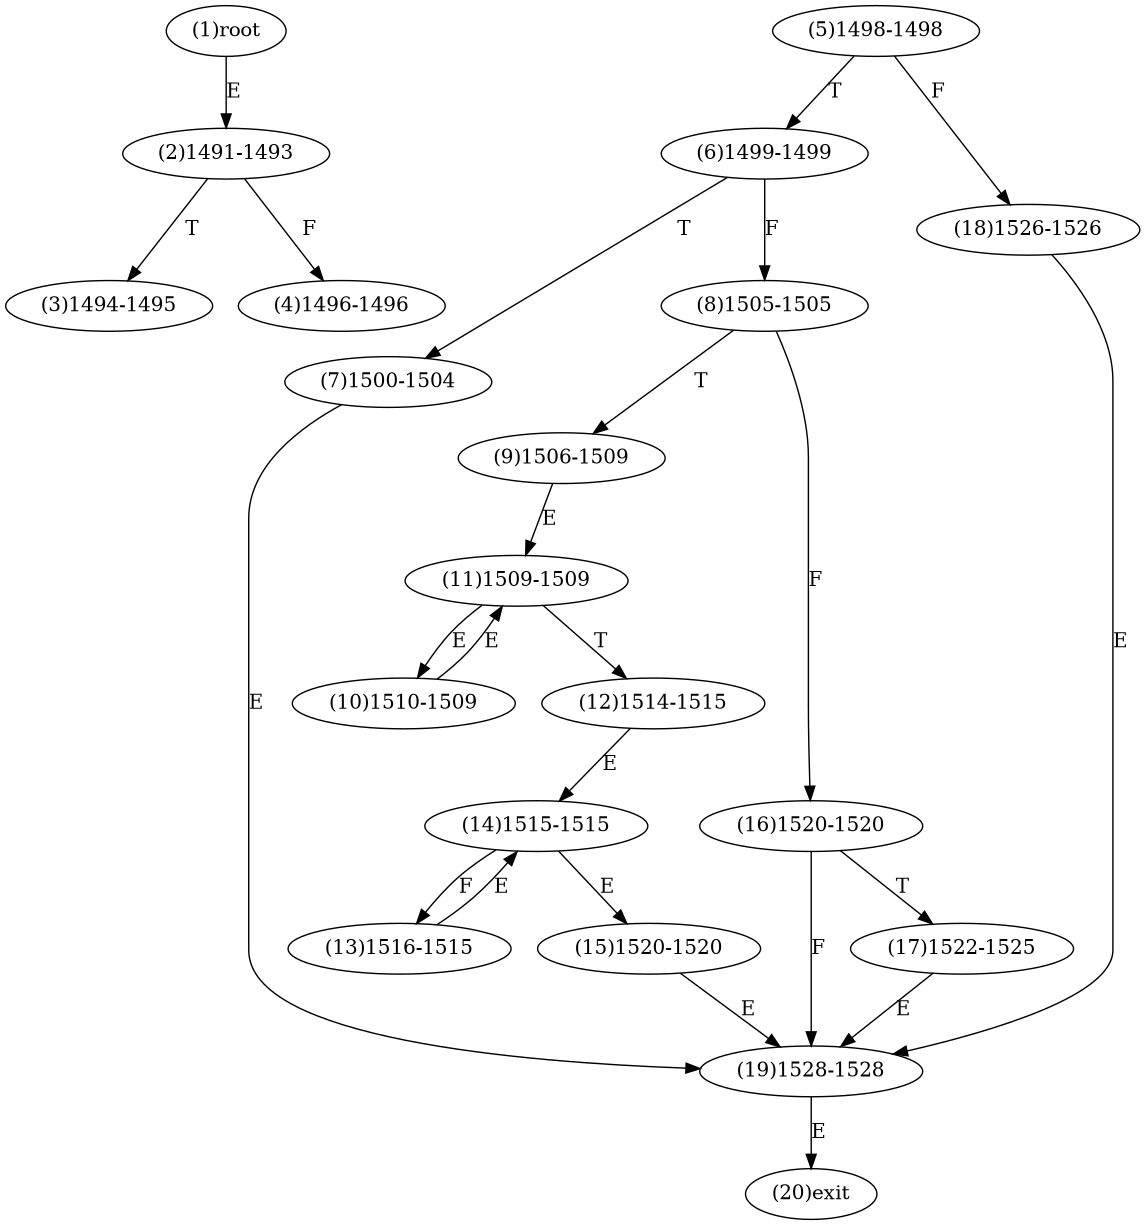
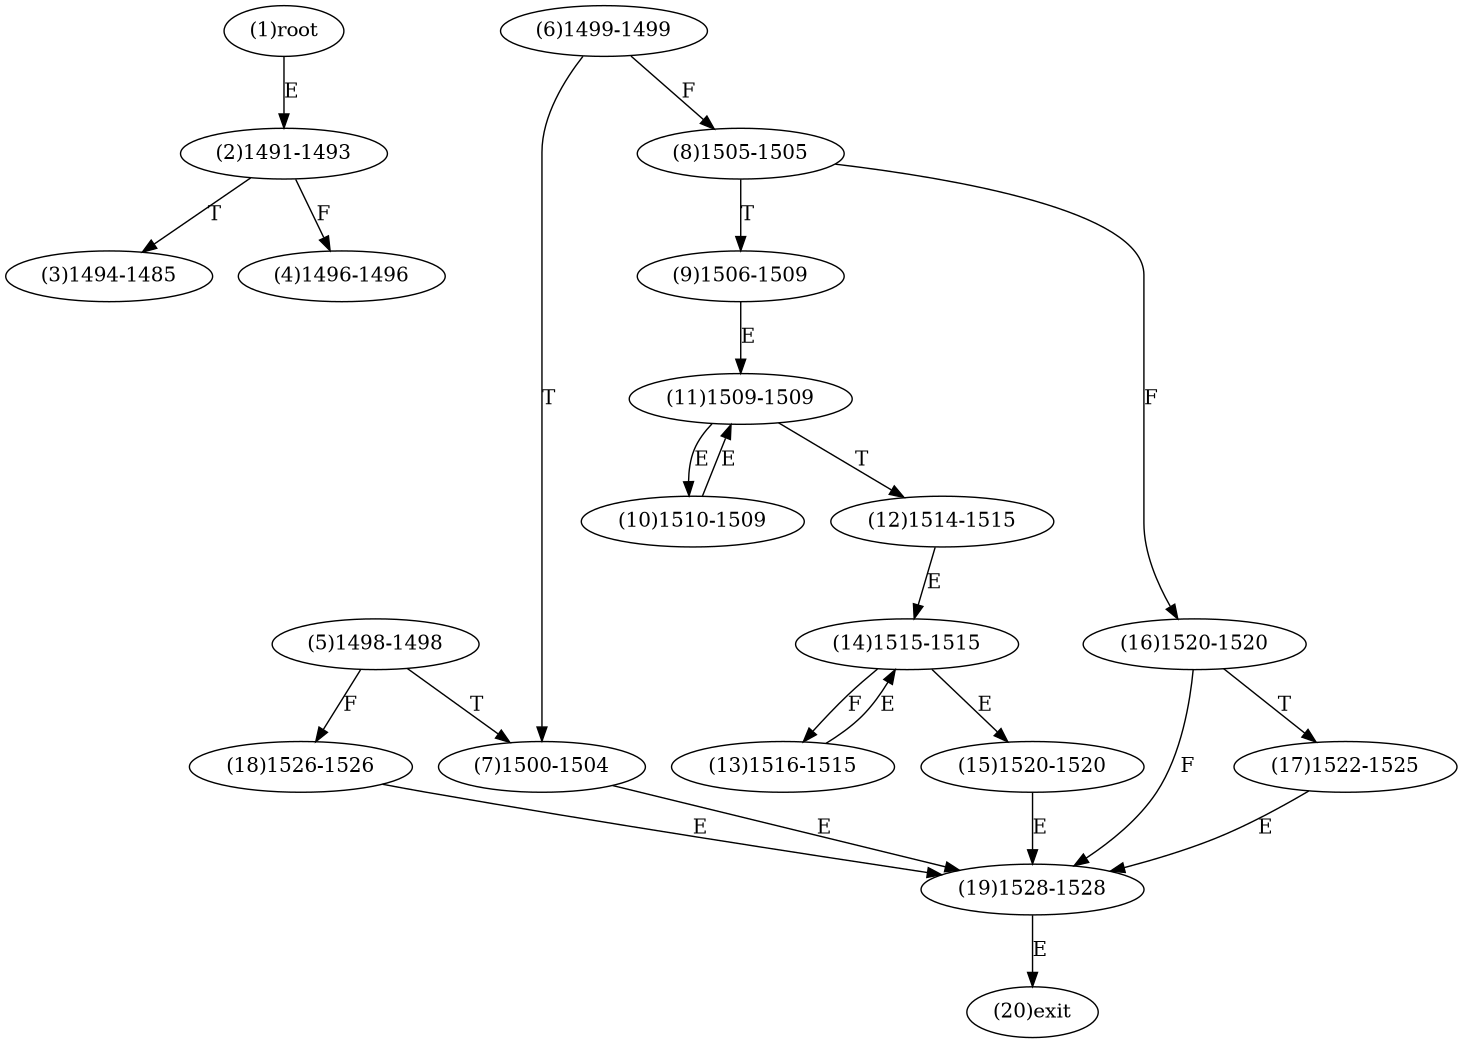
edge "(5)1498-1498" -> "(6)1499-1499": now "(5)1498-1498" -> "(7)1500-1504"
node "(3)1494-1495": label "(3)1494-1495" -> "(3)1494-1485"
